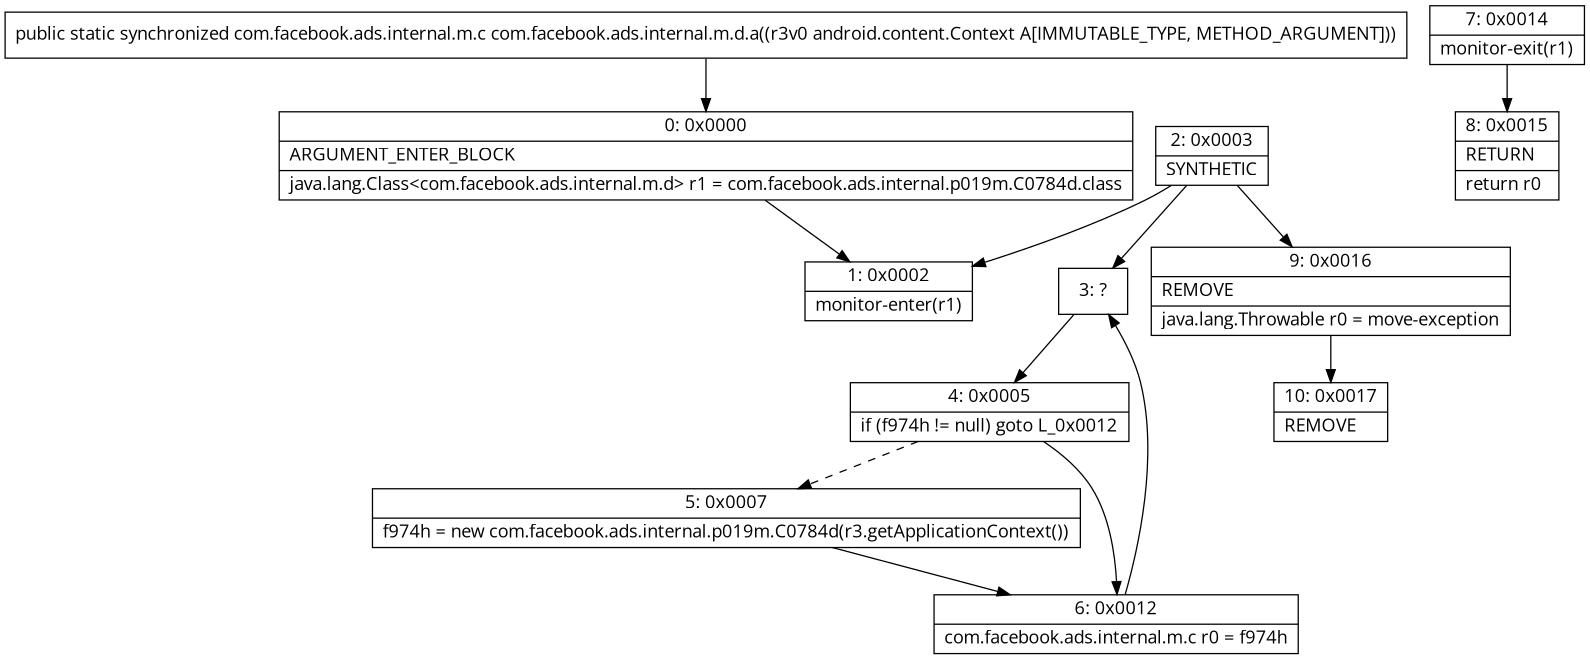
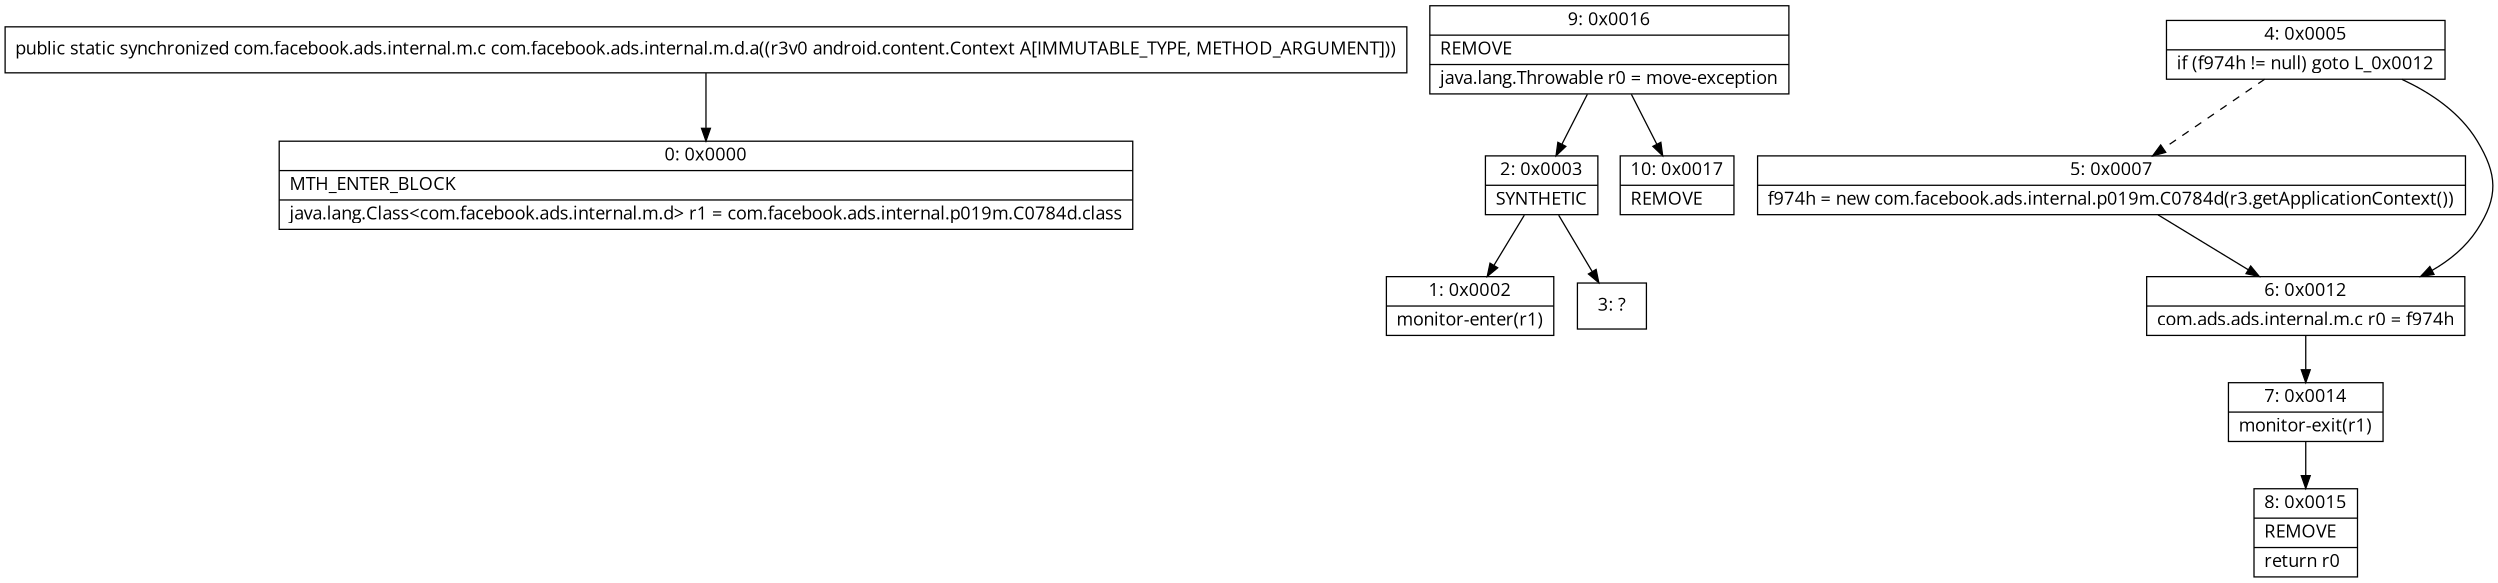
node "0: 0x0000": text "ARGUMENT_ENTER_BLOCK" -> "MTH_ENTER_BLOCK"
node "8: 0x0015": text "RETURN" -> "REMOVE"
edge "2: 0x0003" -> "9: 0x0016": reversed
edge "0: 0x0000" -> "1: 0x0002": removed
edge "3: ?" -> "4: 0x0005": removed
edge "6: 0x0012" -> "3: ?": now "6: 0x0012" -> "7: 0x0014"
node "6: 0x0012": text "com.facebook.ads.internal.m.c r0 = f974h" -> "com.ads.ads.internal.m.c r0 = f974h"
